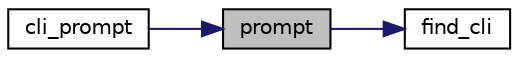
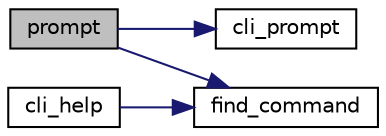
edge "cli_prompt" -> "prompt": reversed
node "find_cli": label "find_cli" -> "find_command"
node "cli_help": added
